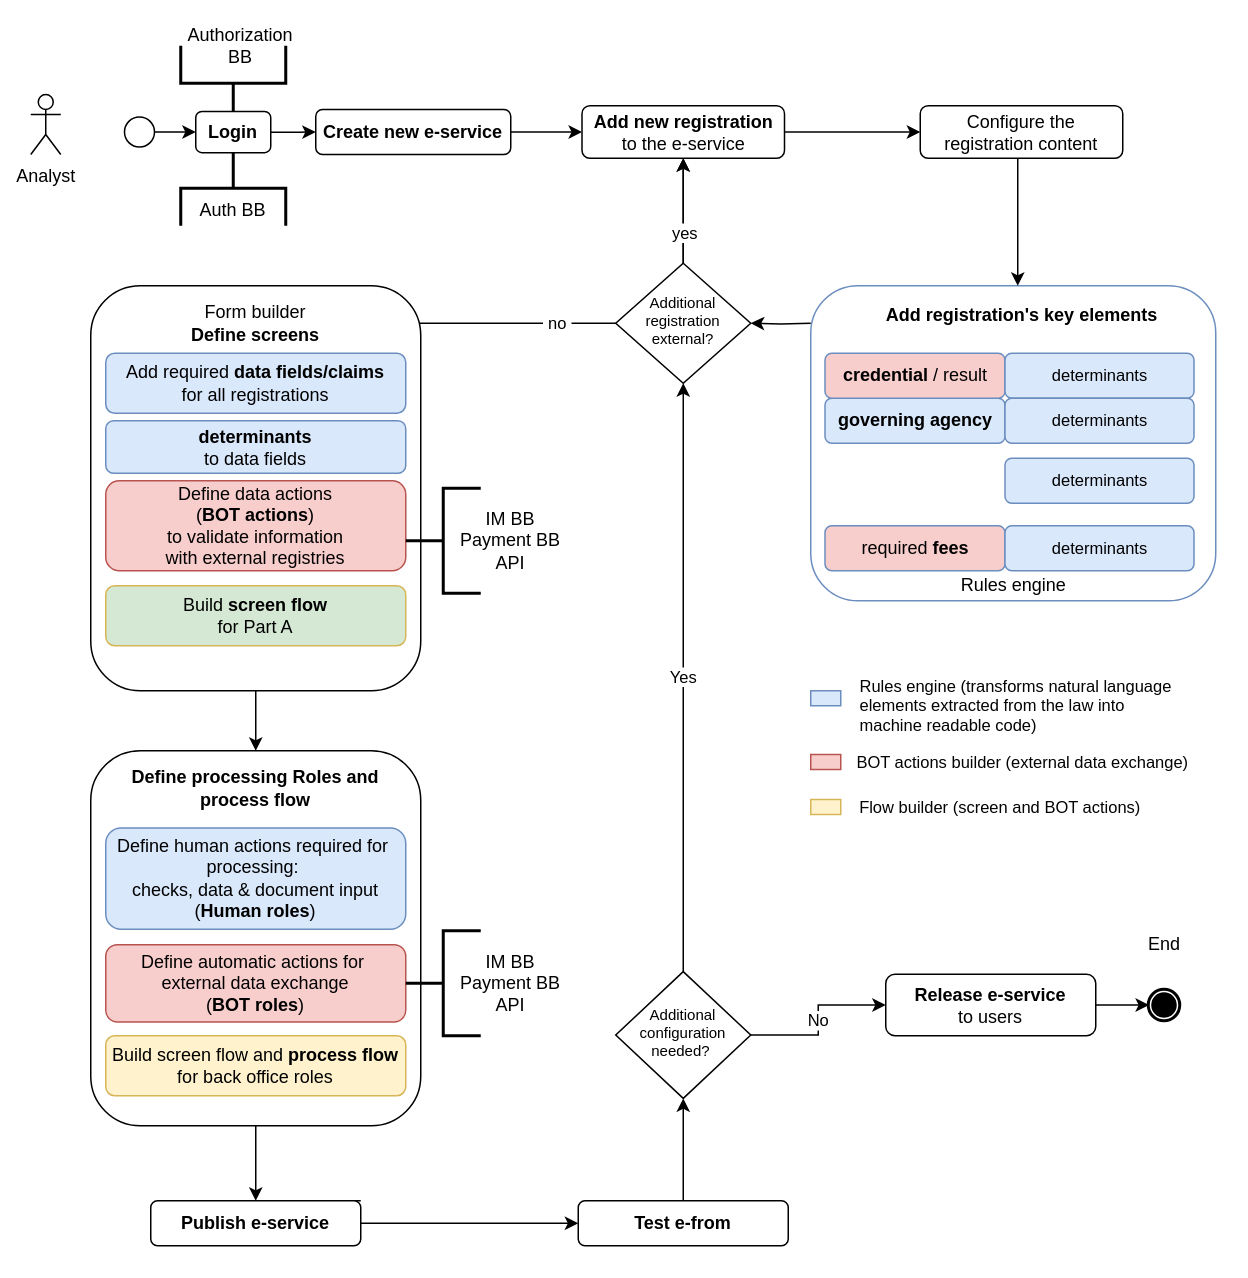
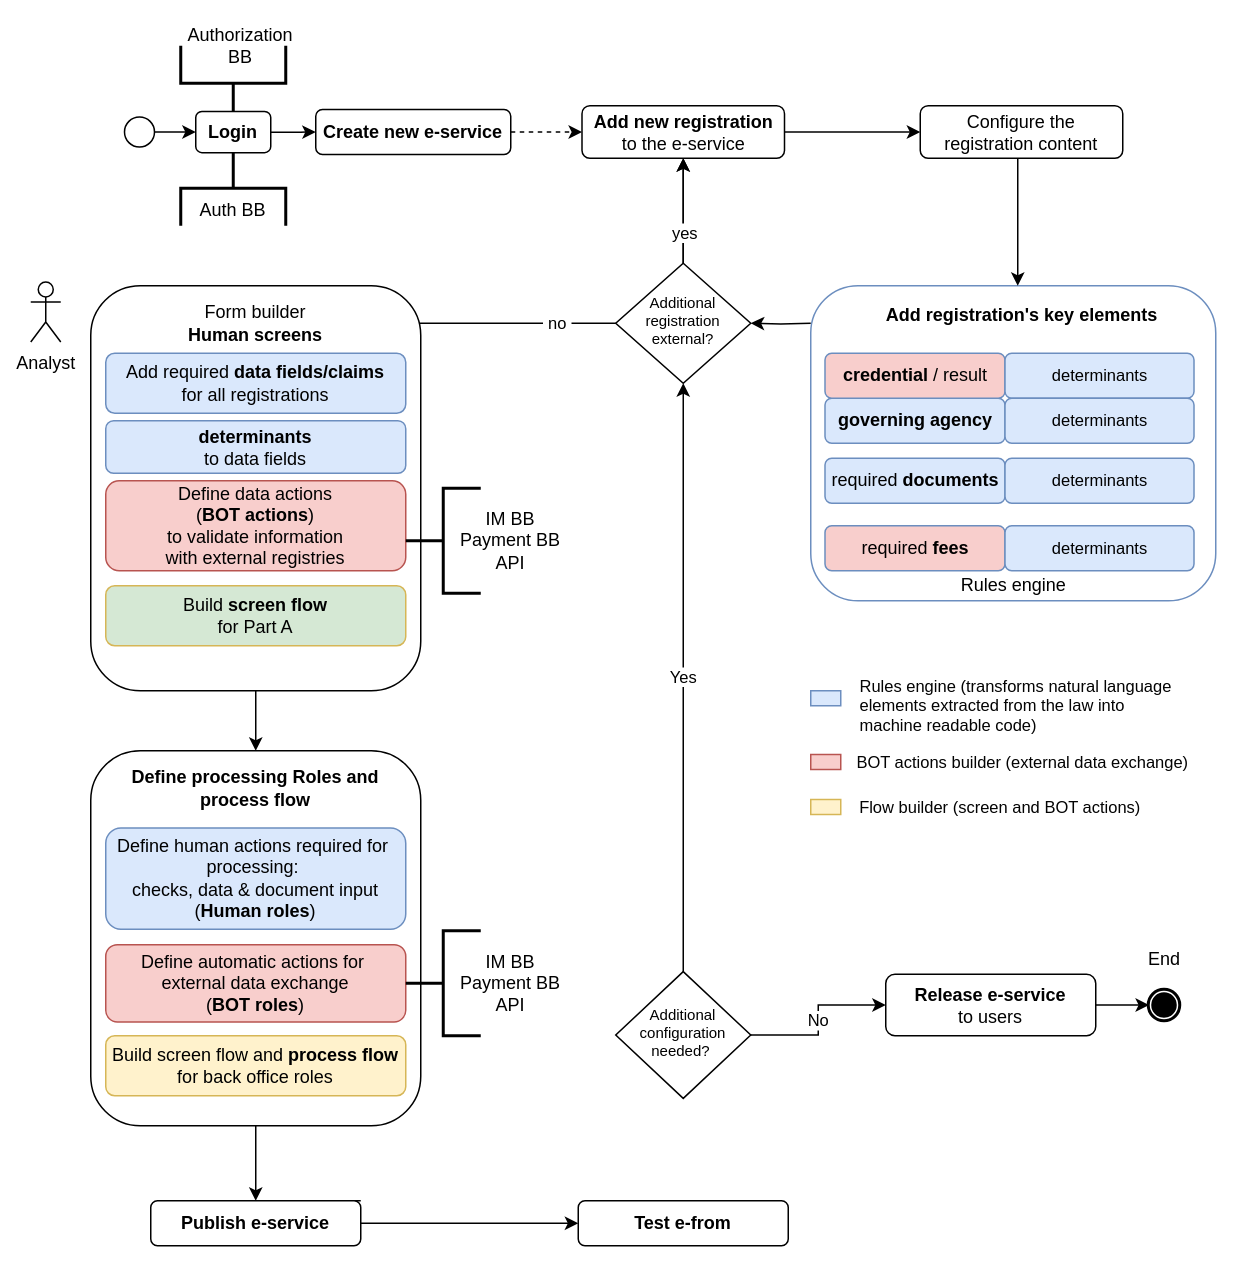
node "Analyst": moved (46, 125) -> (46, 312)
edge "Create new e-service" -> "Add new registration to the e-service": style solid -> dashed
node "Form builder Define screens": label "Form builder Define screens" -> "Form builder Human screens"
node "required documents": added
node "End": moved (1164, 945) -> (1164, 960)
edge "Test e-from" -> "Additional configuration needed?": removed
